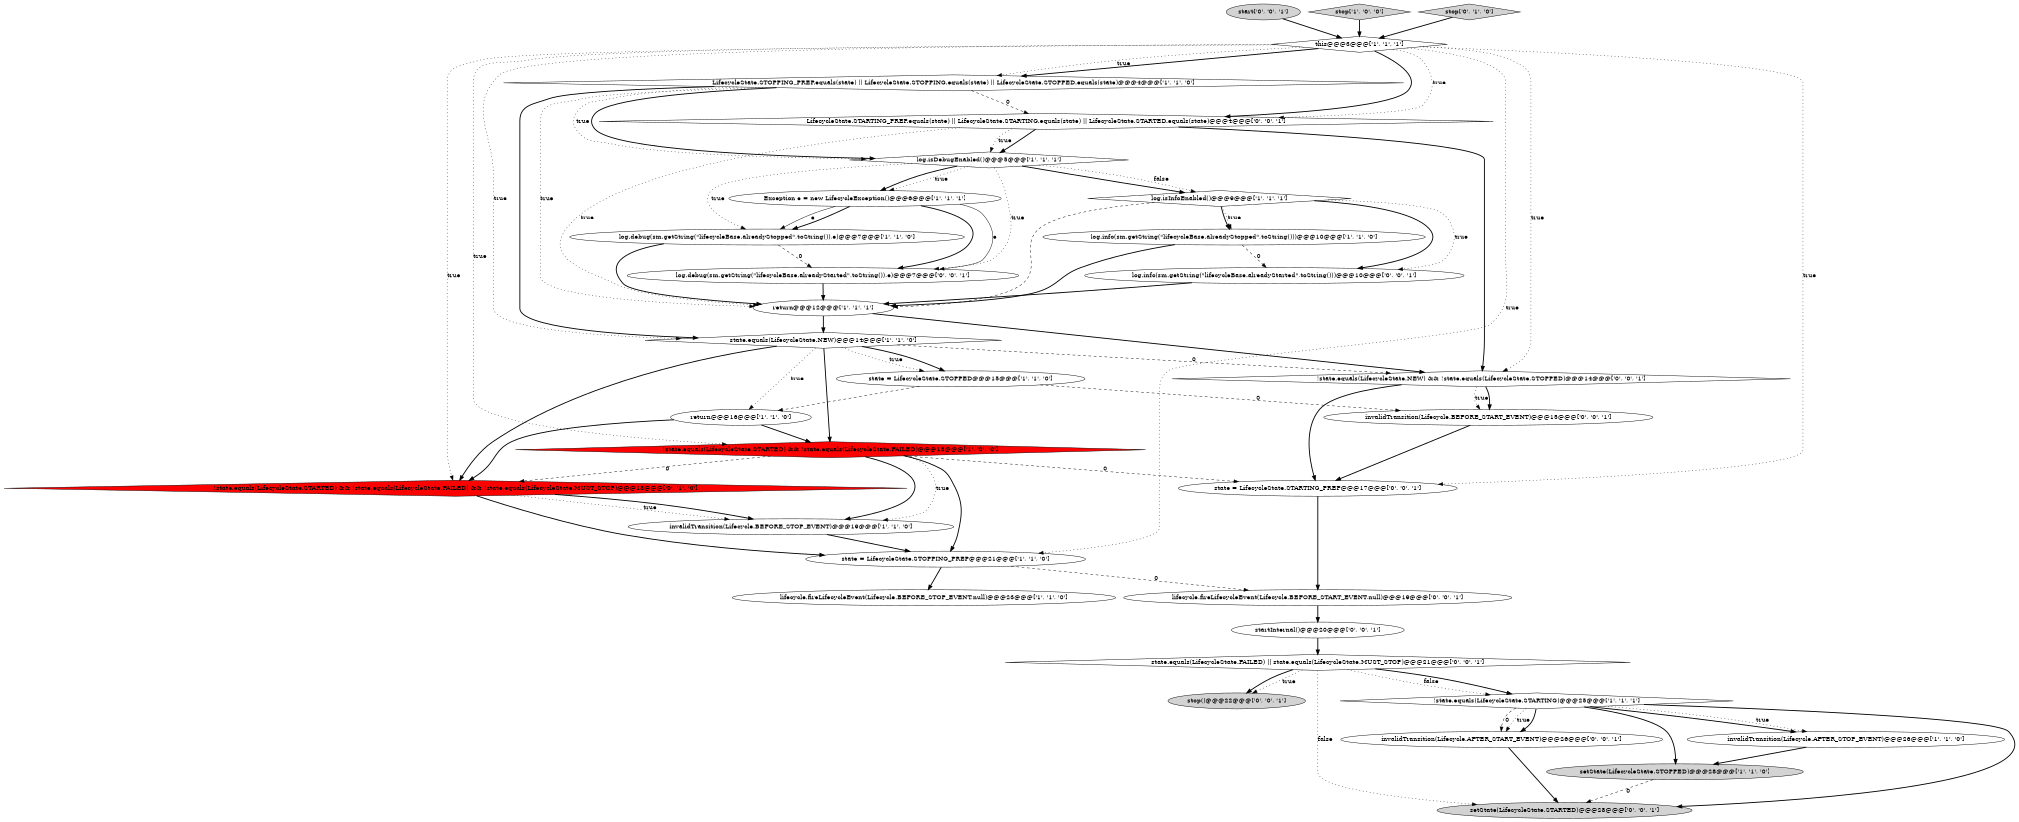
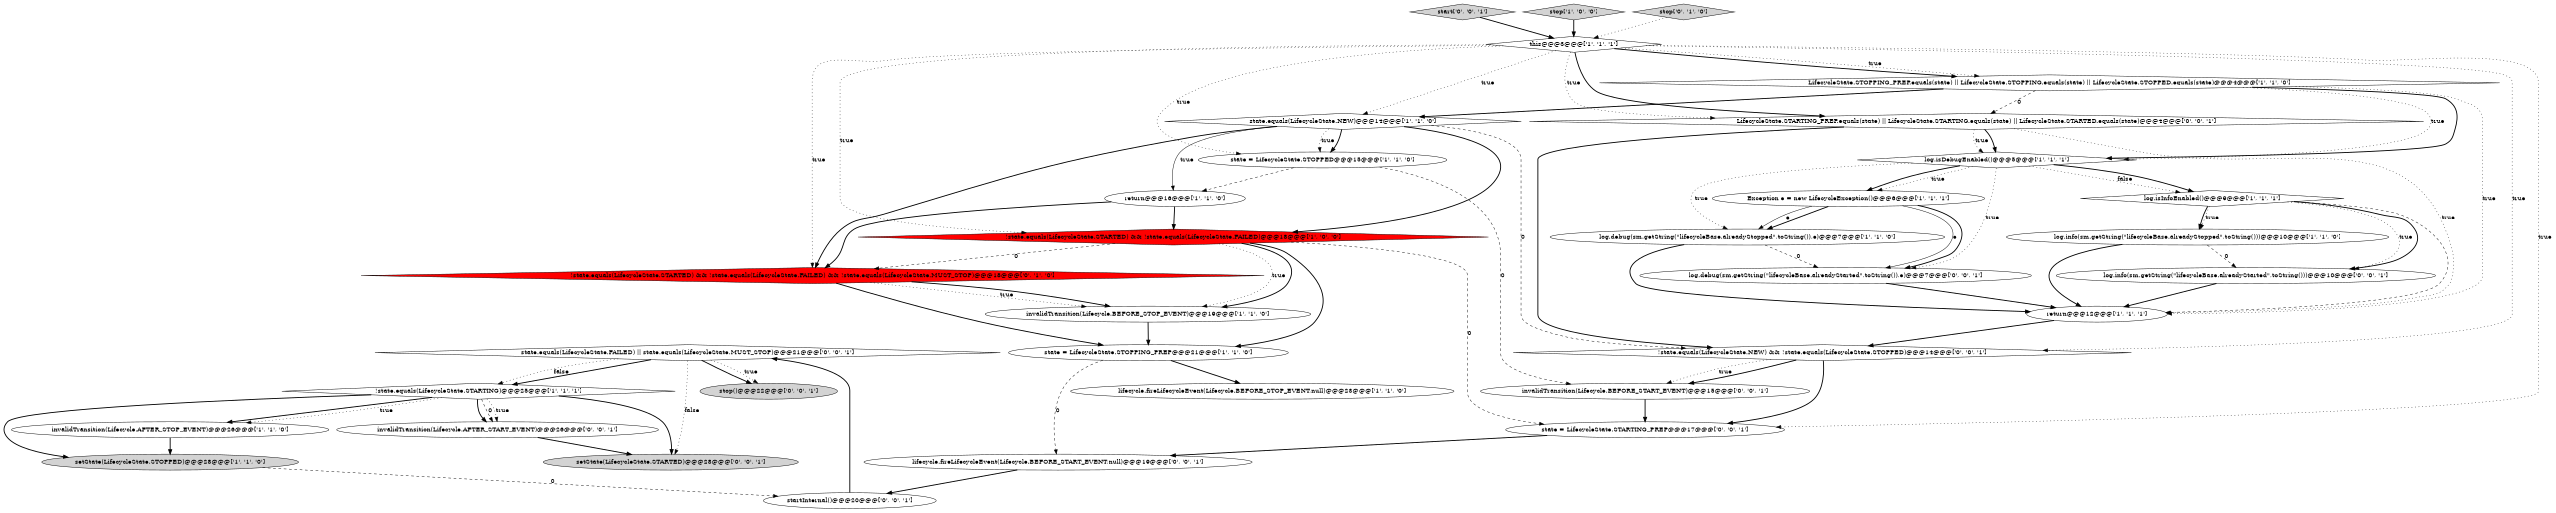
node "start['0', '0', '1']": shape ellipse -> diamond
edge "stop['0', '1', '0']" -> "this@@@3@@@['1', '1', '1']": style bold -> dotted
edge "return@@@12@@@['1', '1', '1']" -> "state.equals(LifecycleState.NEW)@@@14@@@['1', '1', '0']": removed
edge "this@@@3@@@['1', '1', '1']" -> "state = LifecycleState.STOPPING_PREP@@@21@@@['1', '1', '0']": now "this@@@3@@@['1', '1', '1']" -> "state = LifecycleState.STOPPED@@@15@@@['1', '1', '0']"
edge "state.equals(LifecycleState.NEW)@@@14@@@['1', '1', '0']" -> "return@@@16@@@['1', '1', '0']": style dotted -> solid
edge "setState(LifecycleState.STOPPED)@@@28@@@['1', '1', '0']" -> "setState(LifecycleState.STARTED)@@@28@@@['0', '0', '1']": now "setState(LifecycleState.STOPPED)@@@28@@@['1', '1', '0']" -> "startInternal()@@@20@@@['0', '0', '1']"
